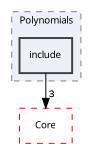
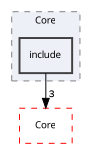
cluster "Polynomials": label "Polynomials" -> "Core"
